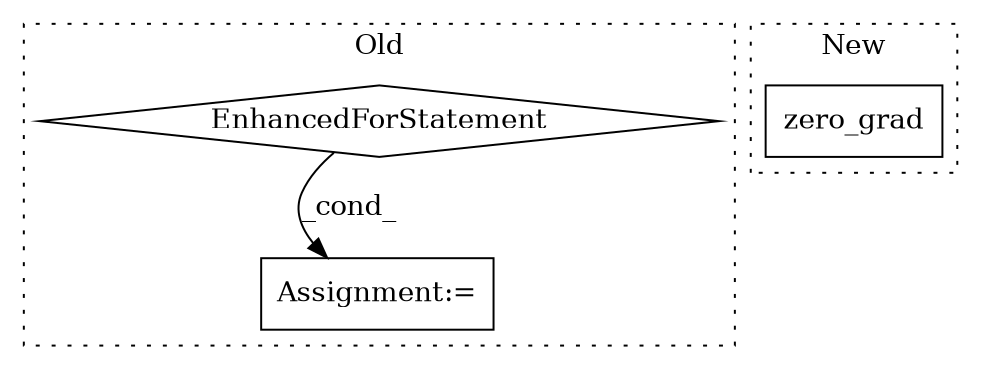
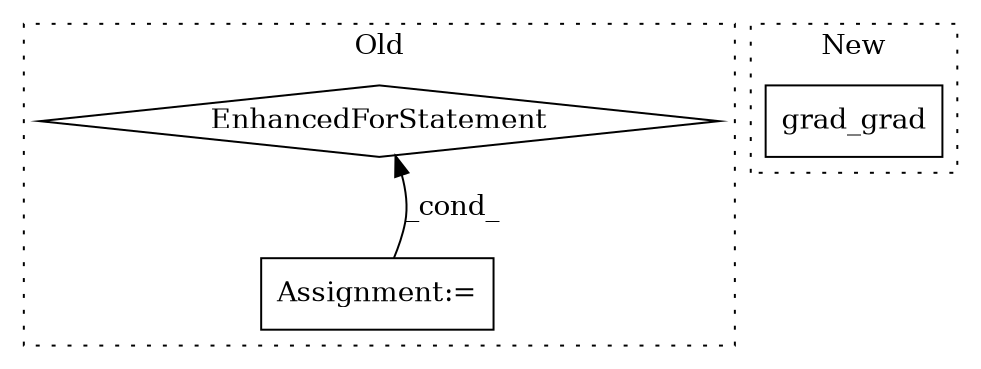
node "zero_grad": label "zero_grad" -> "grad_grad"
edge "EnhancedForStatement" -> "Assignment:=": reversed
